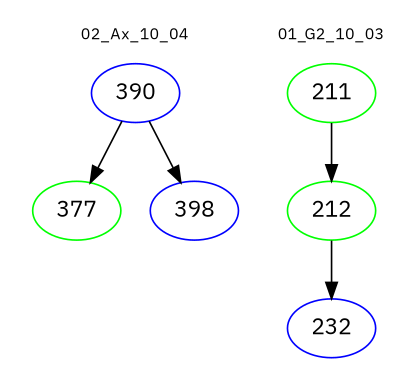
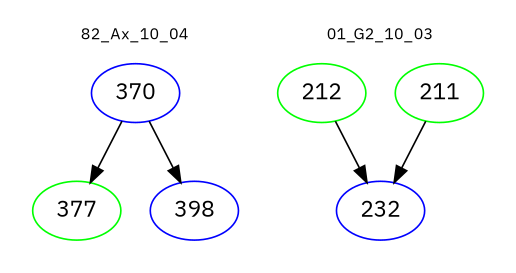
cluster "02_Ax_10_04": label "02_Ax_10_04" -> "82_Ax_10_04"
node "390": label "390" -> "370"
edge "211" -> "212": now "211" -> "232"
